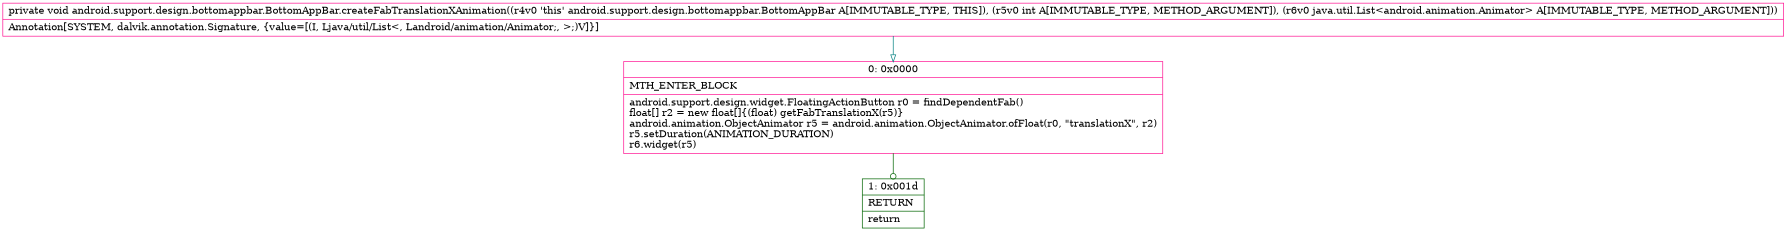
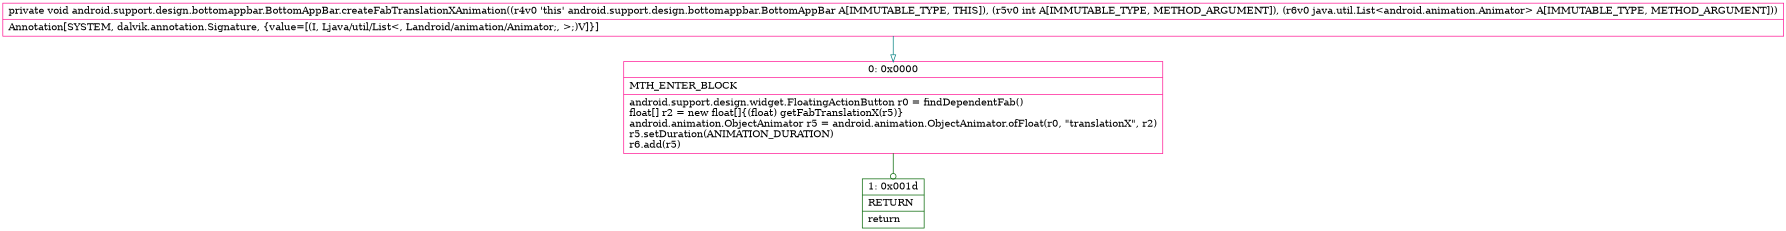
node "0: 0x0000": text "r6.widget(r5)" -> "r6.add(r5)"
